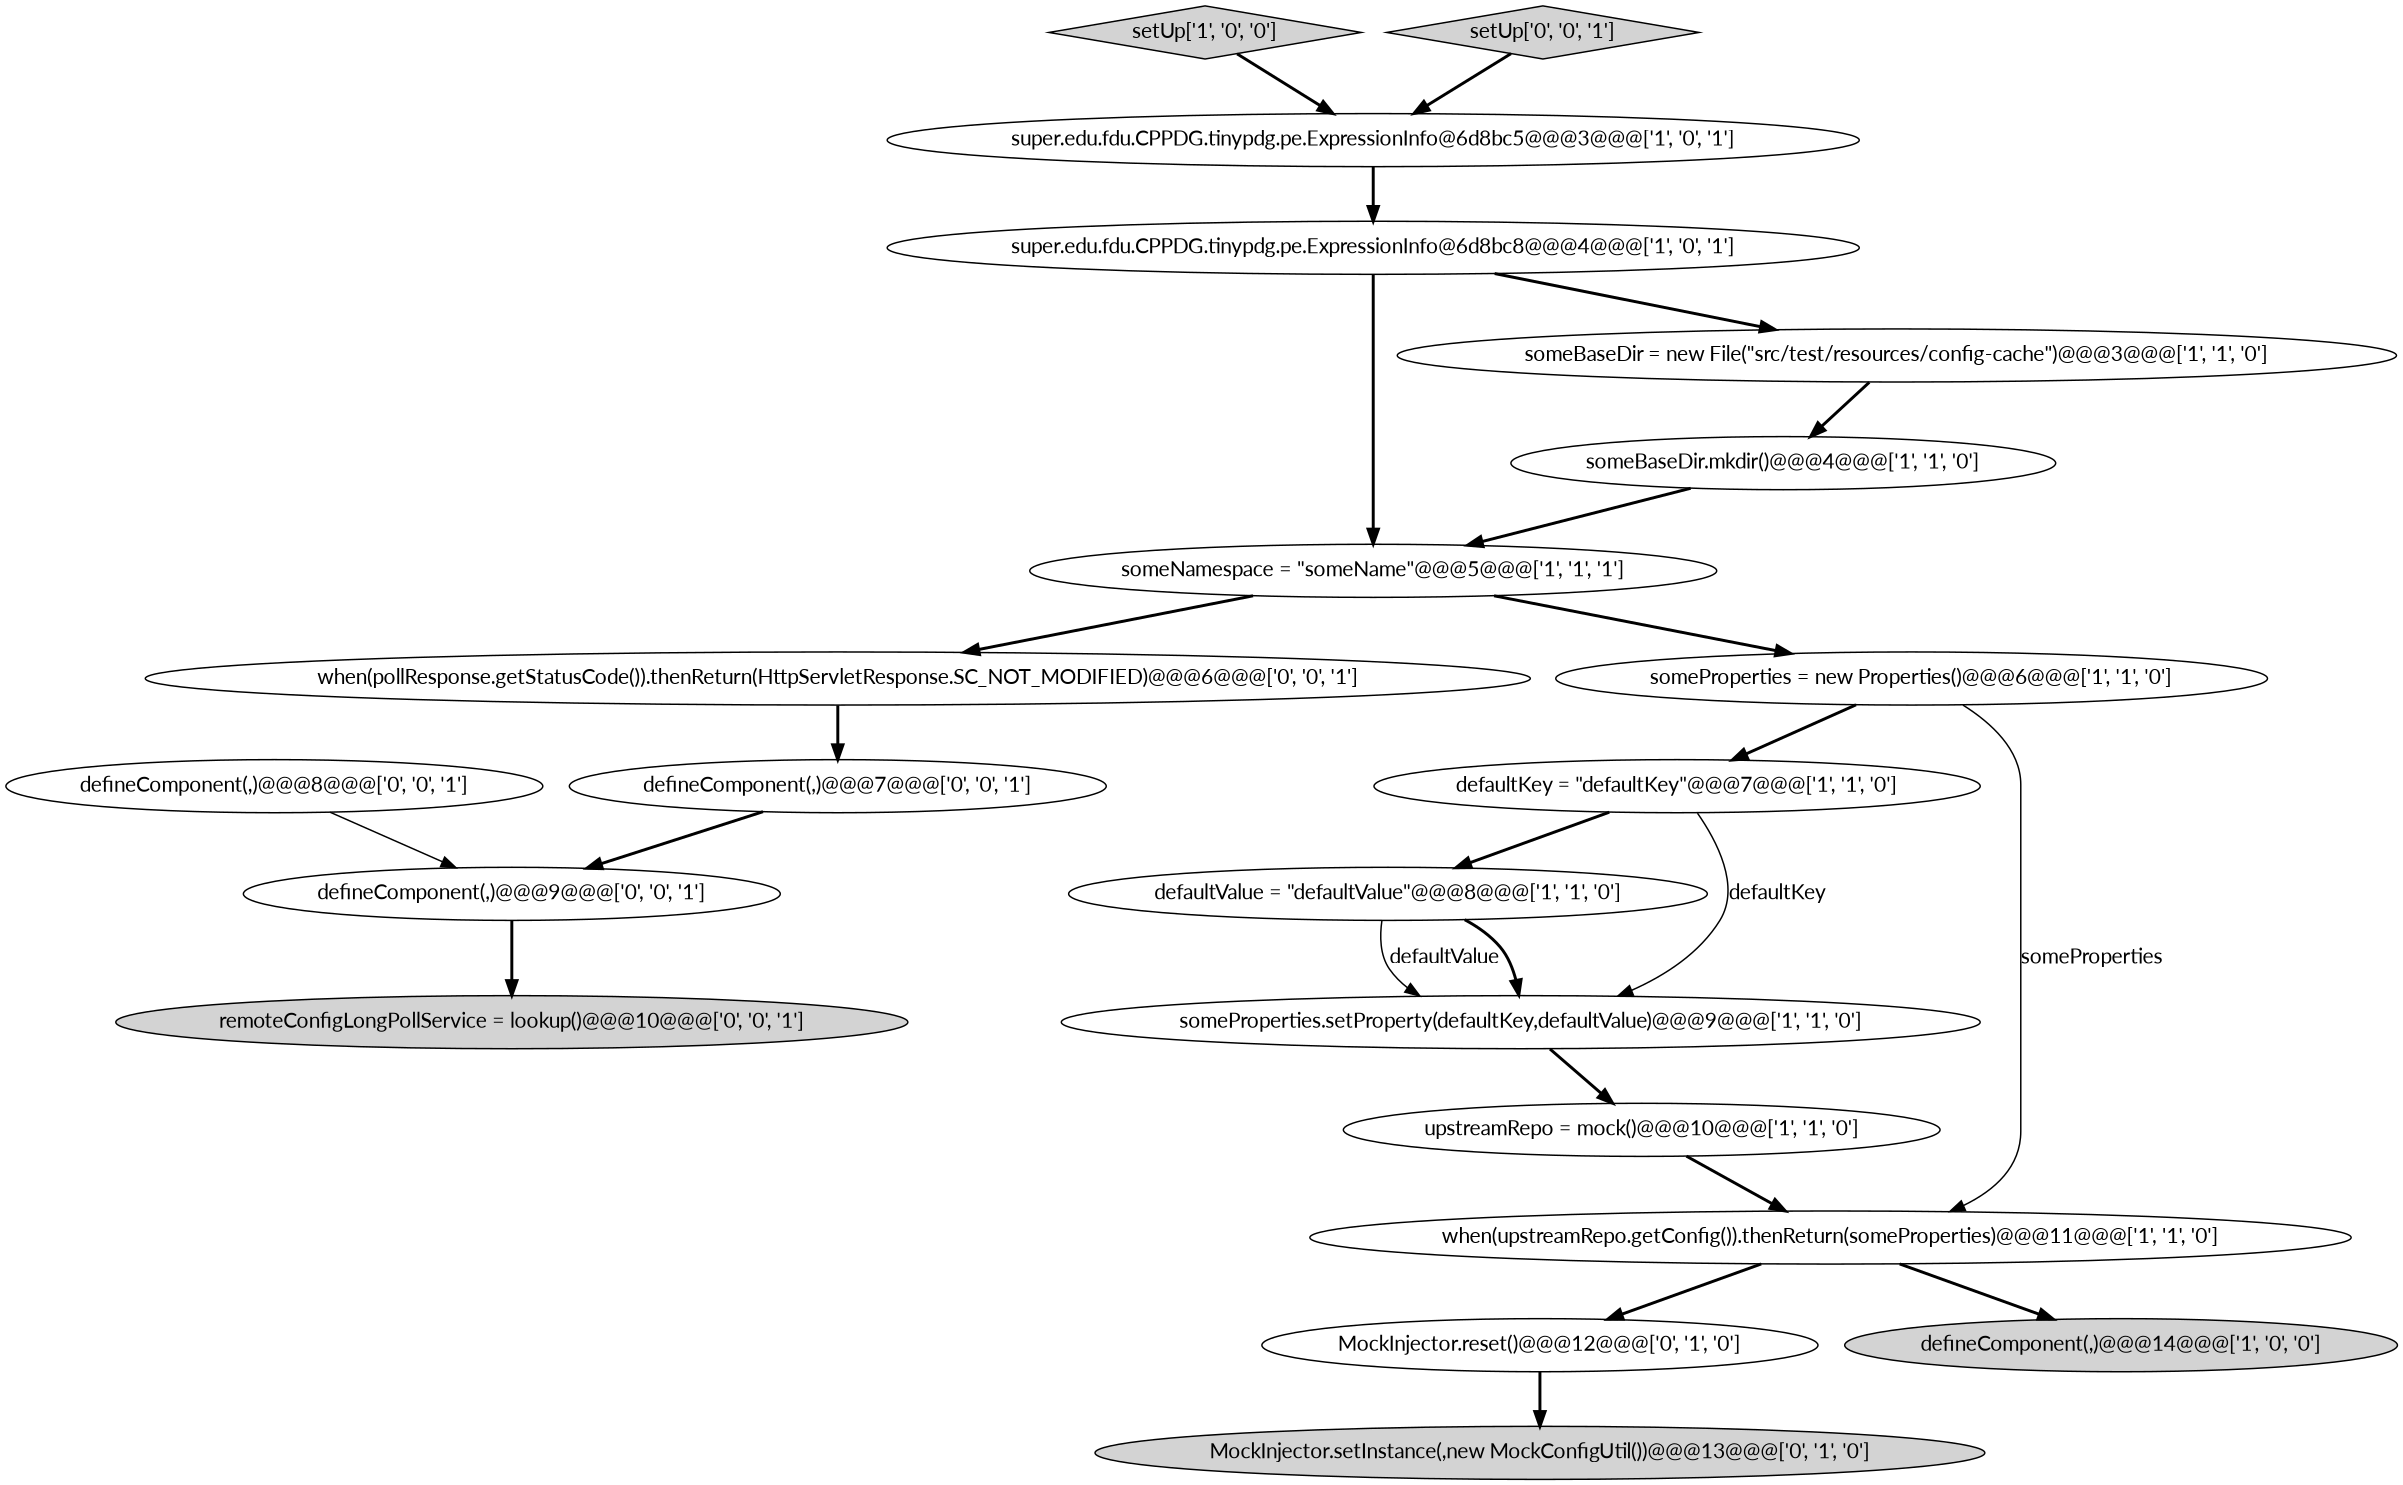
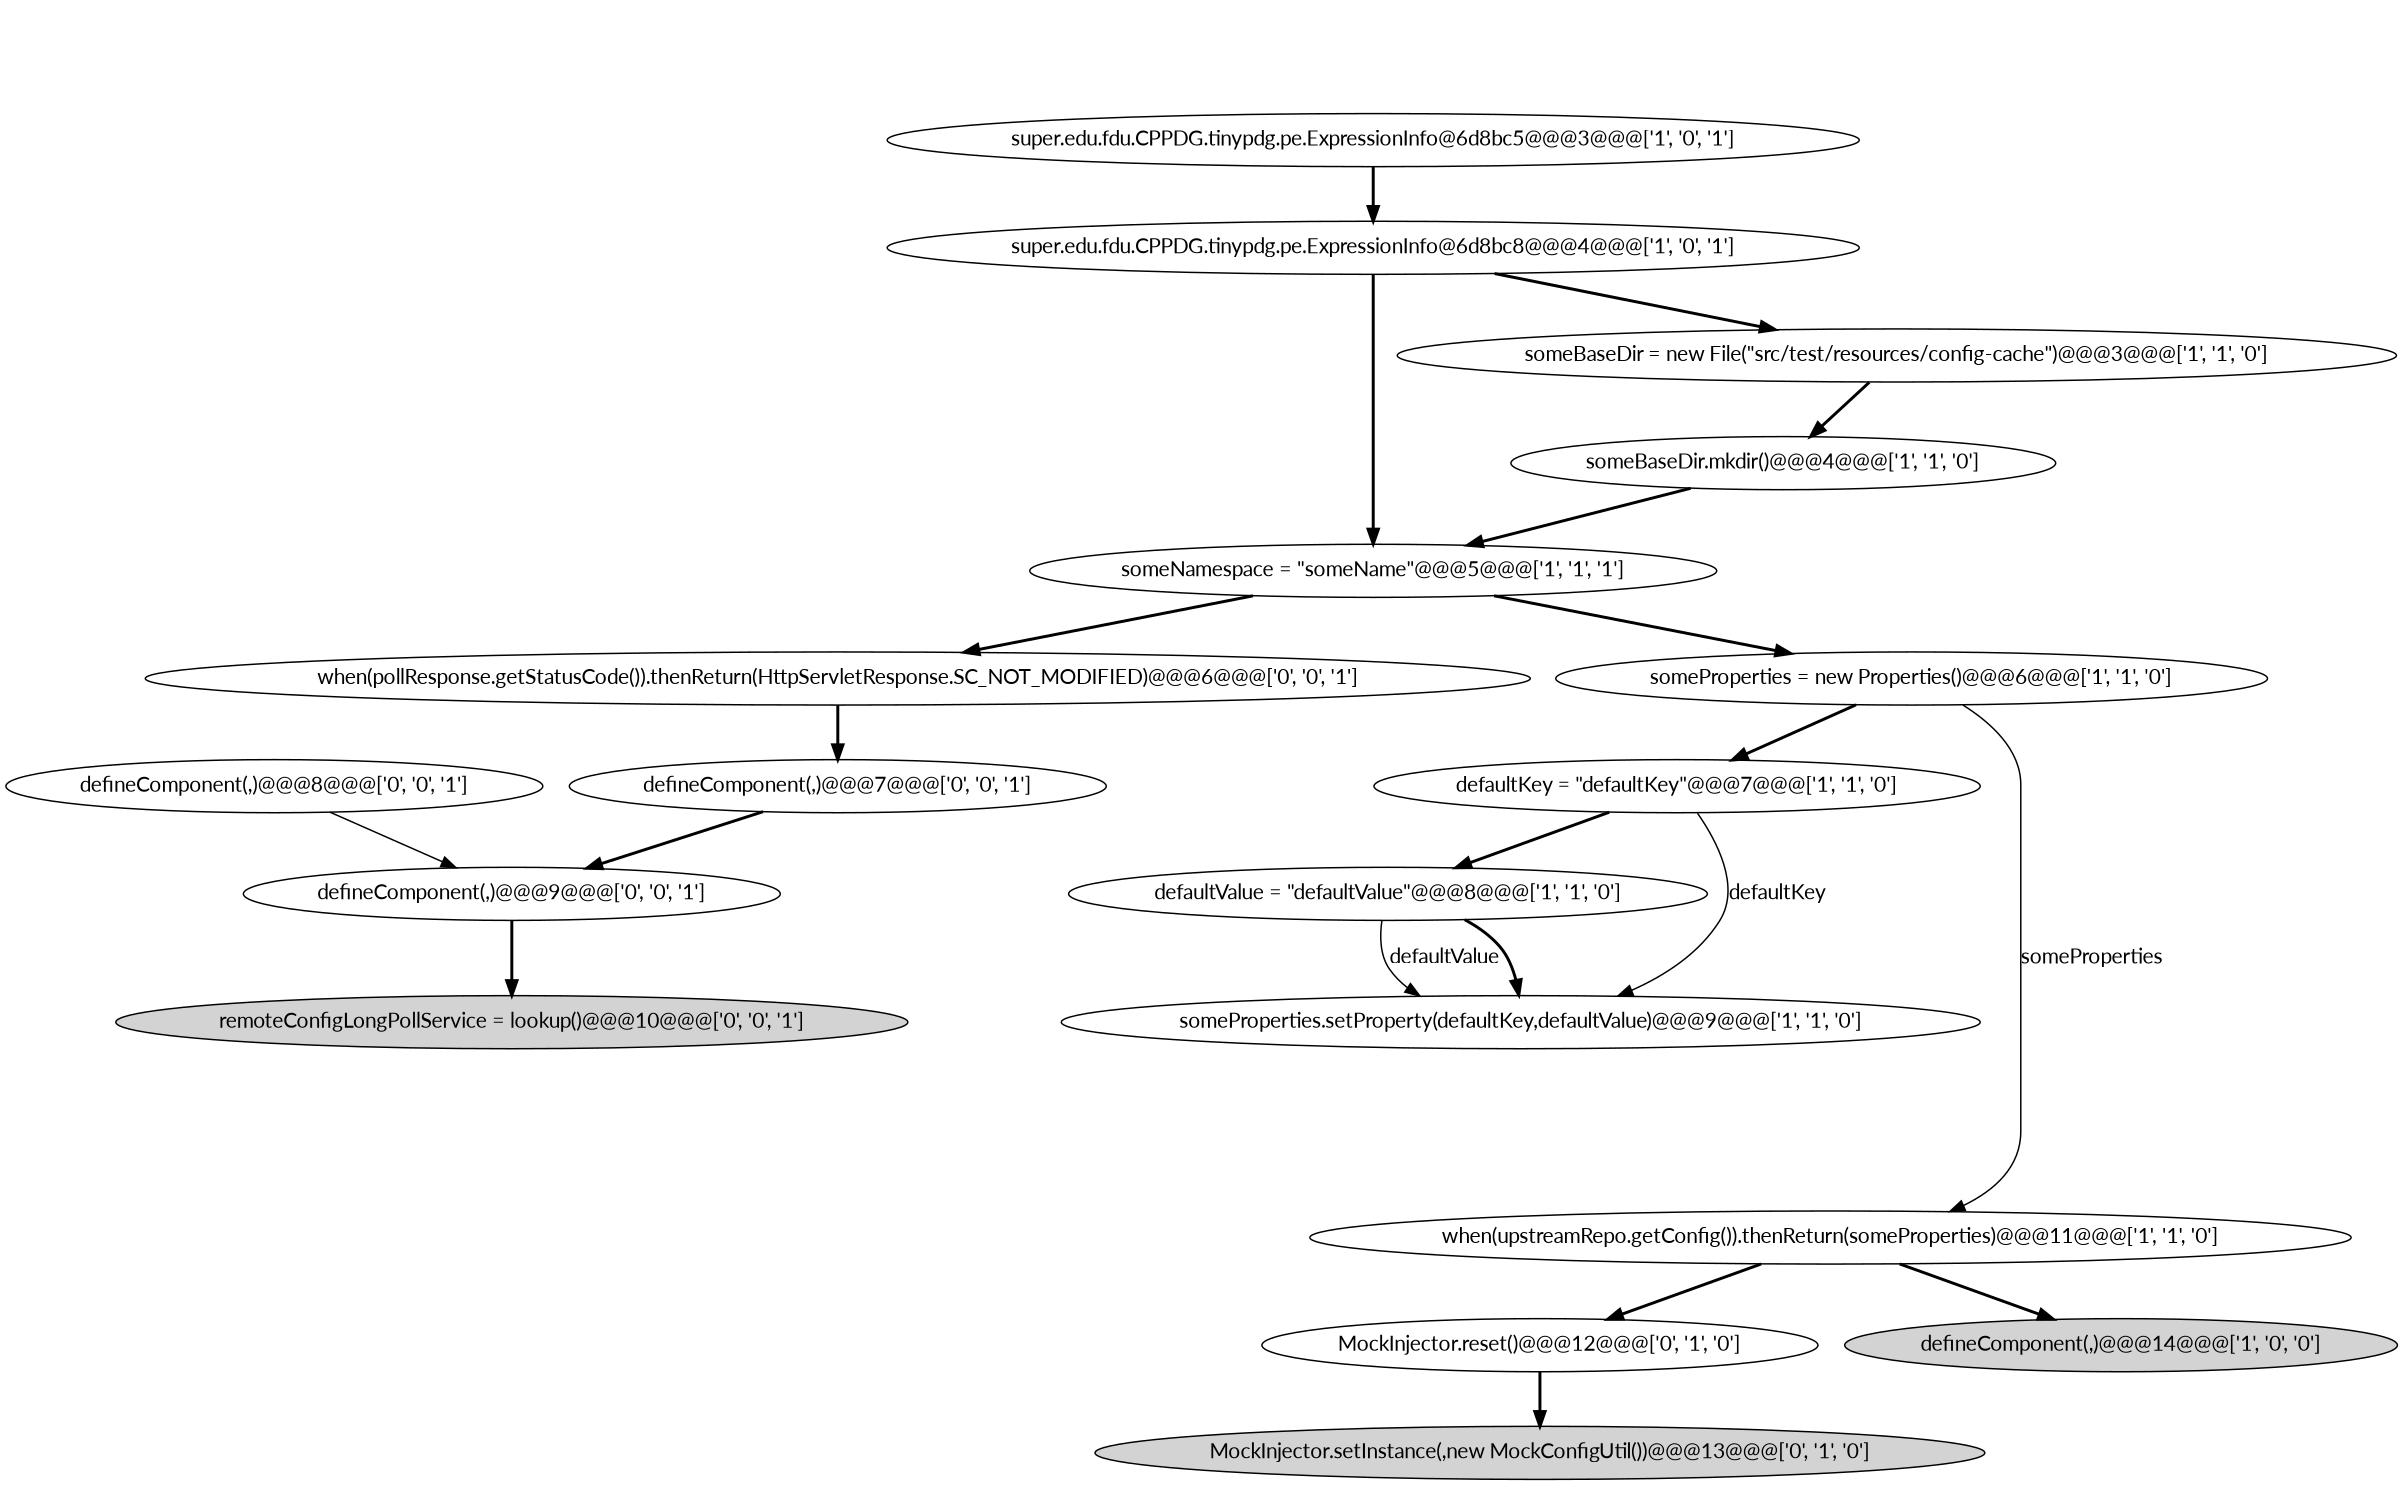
node "setUp['1', '0', '0']": removed
node "setUp['0', '0', '1']": removed
node "upstreamRepo = mock()@@@10@@@['1', '1', '0']": removed
